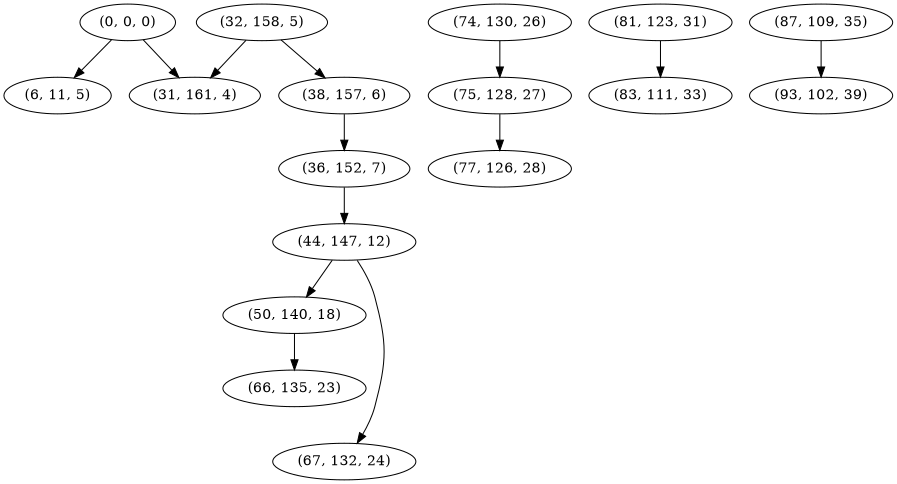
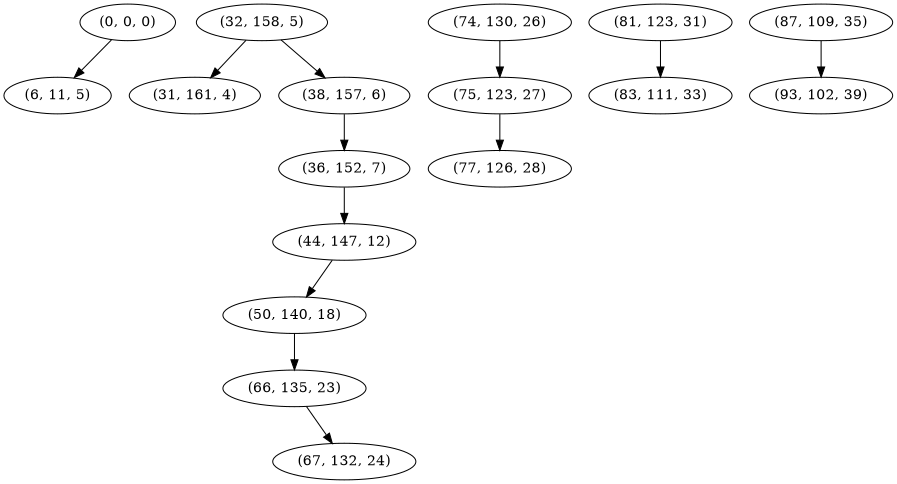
edge "(0, 0, 0)" -> "(31, 161, 4)": removed
node "(75, 128, 27)": label "(75, 128, 27)" -> "(75, 123, 27)"
edge "(44, 147, 12)" -> "(67, 132, 24)": now "(66, 135, 23)" -> "(67, 132, 24)"
